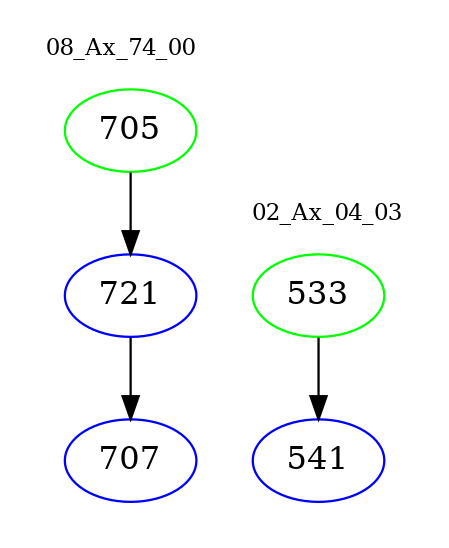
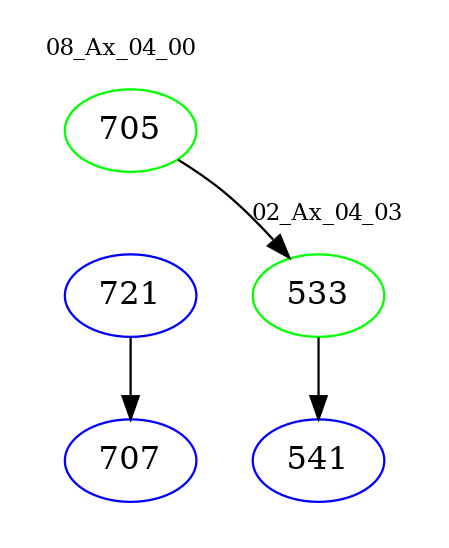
cluster "08_Ax_74_00": label "08_Ax_74_00" -> "08_Ax_04_00"
edge "705" -> "721": now "705" -> "533"
